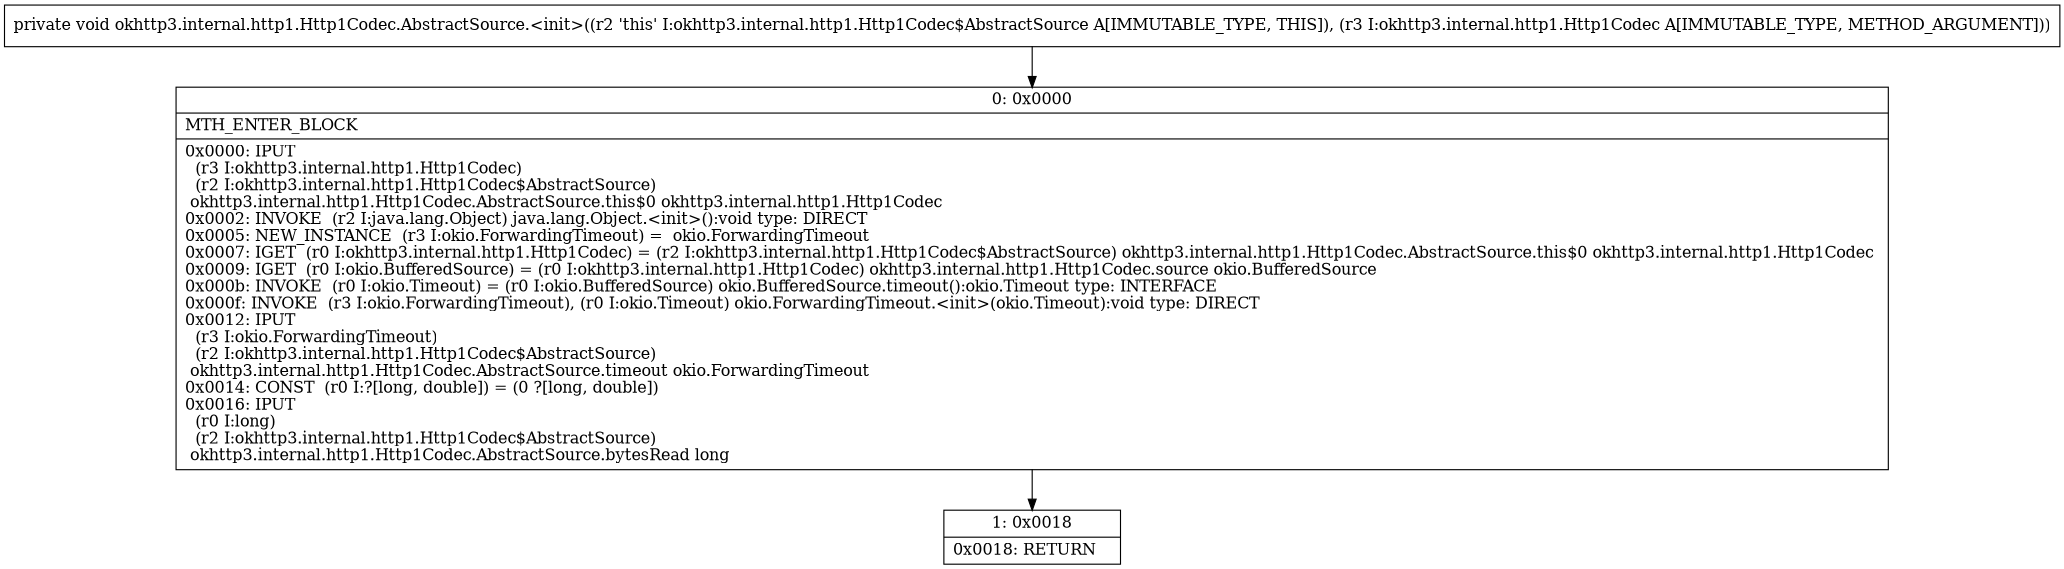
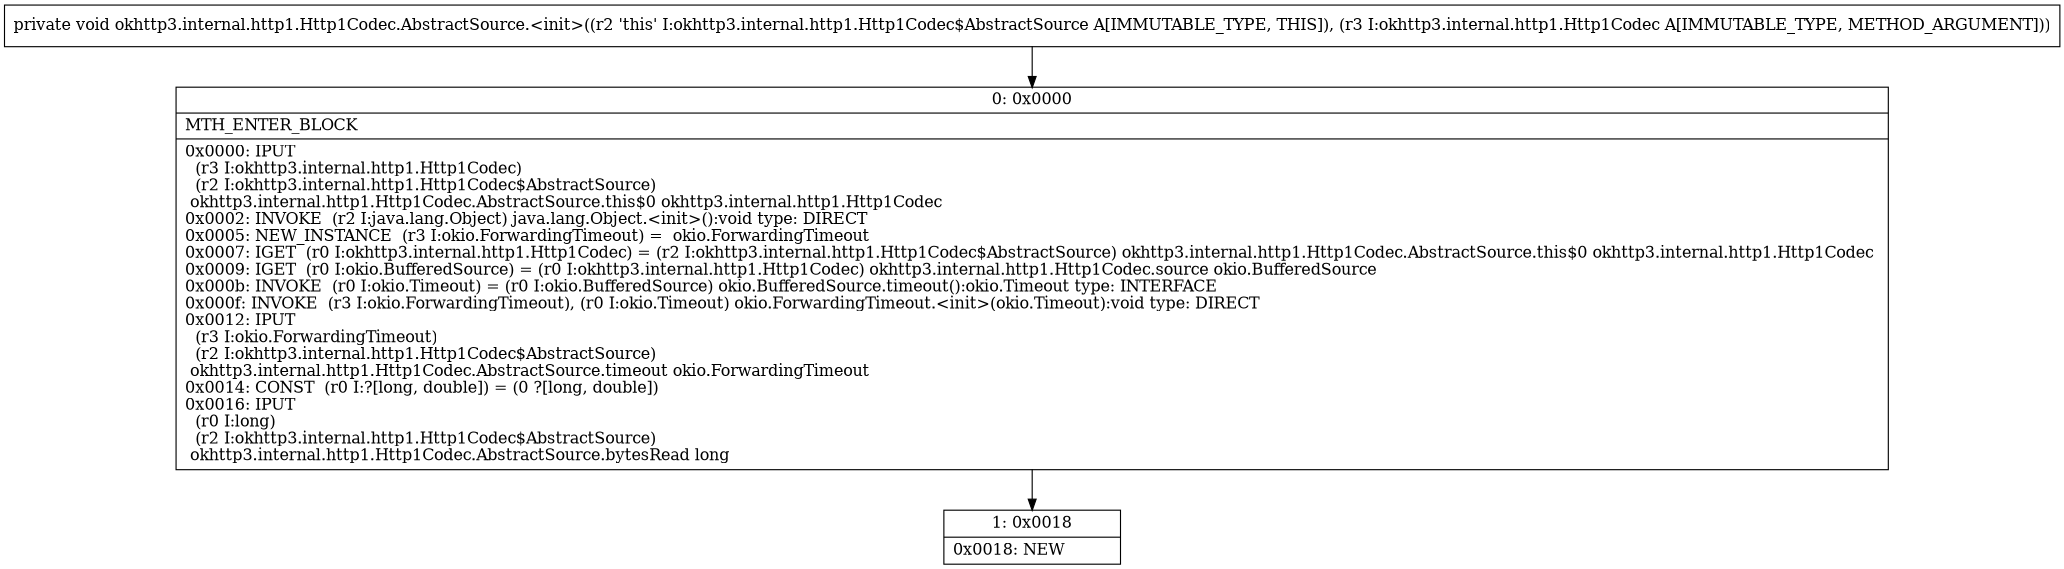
node "1: 0x0018": text "0x0018: RETURN" -> "0x0018: NEW"
